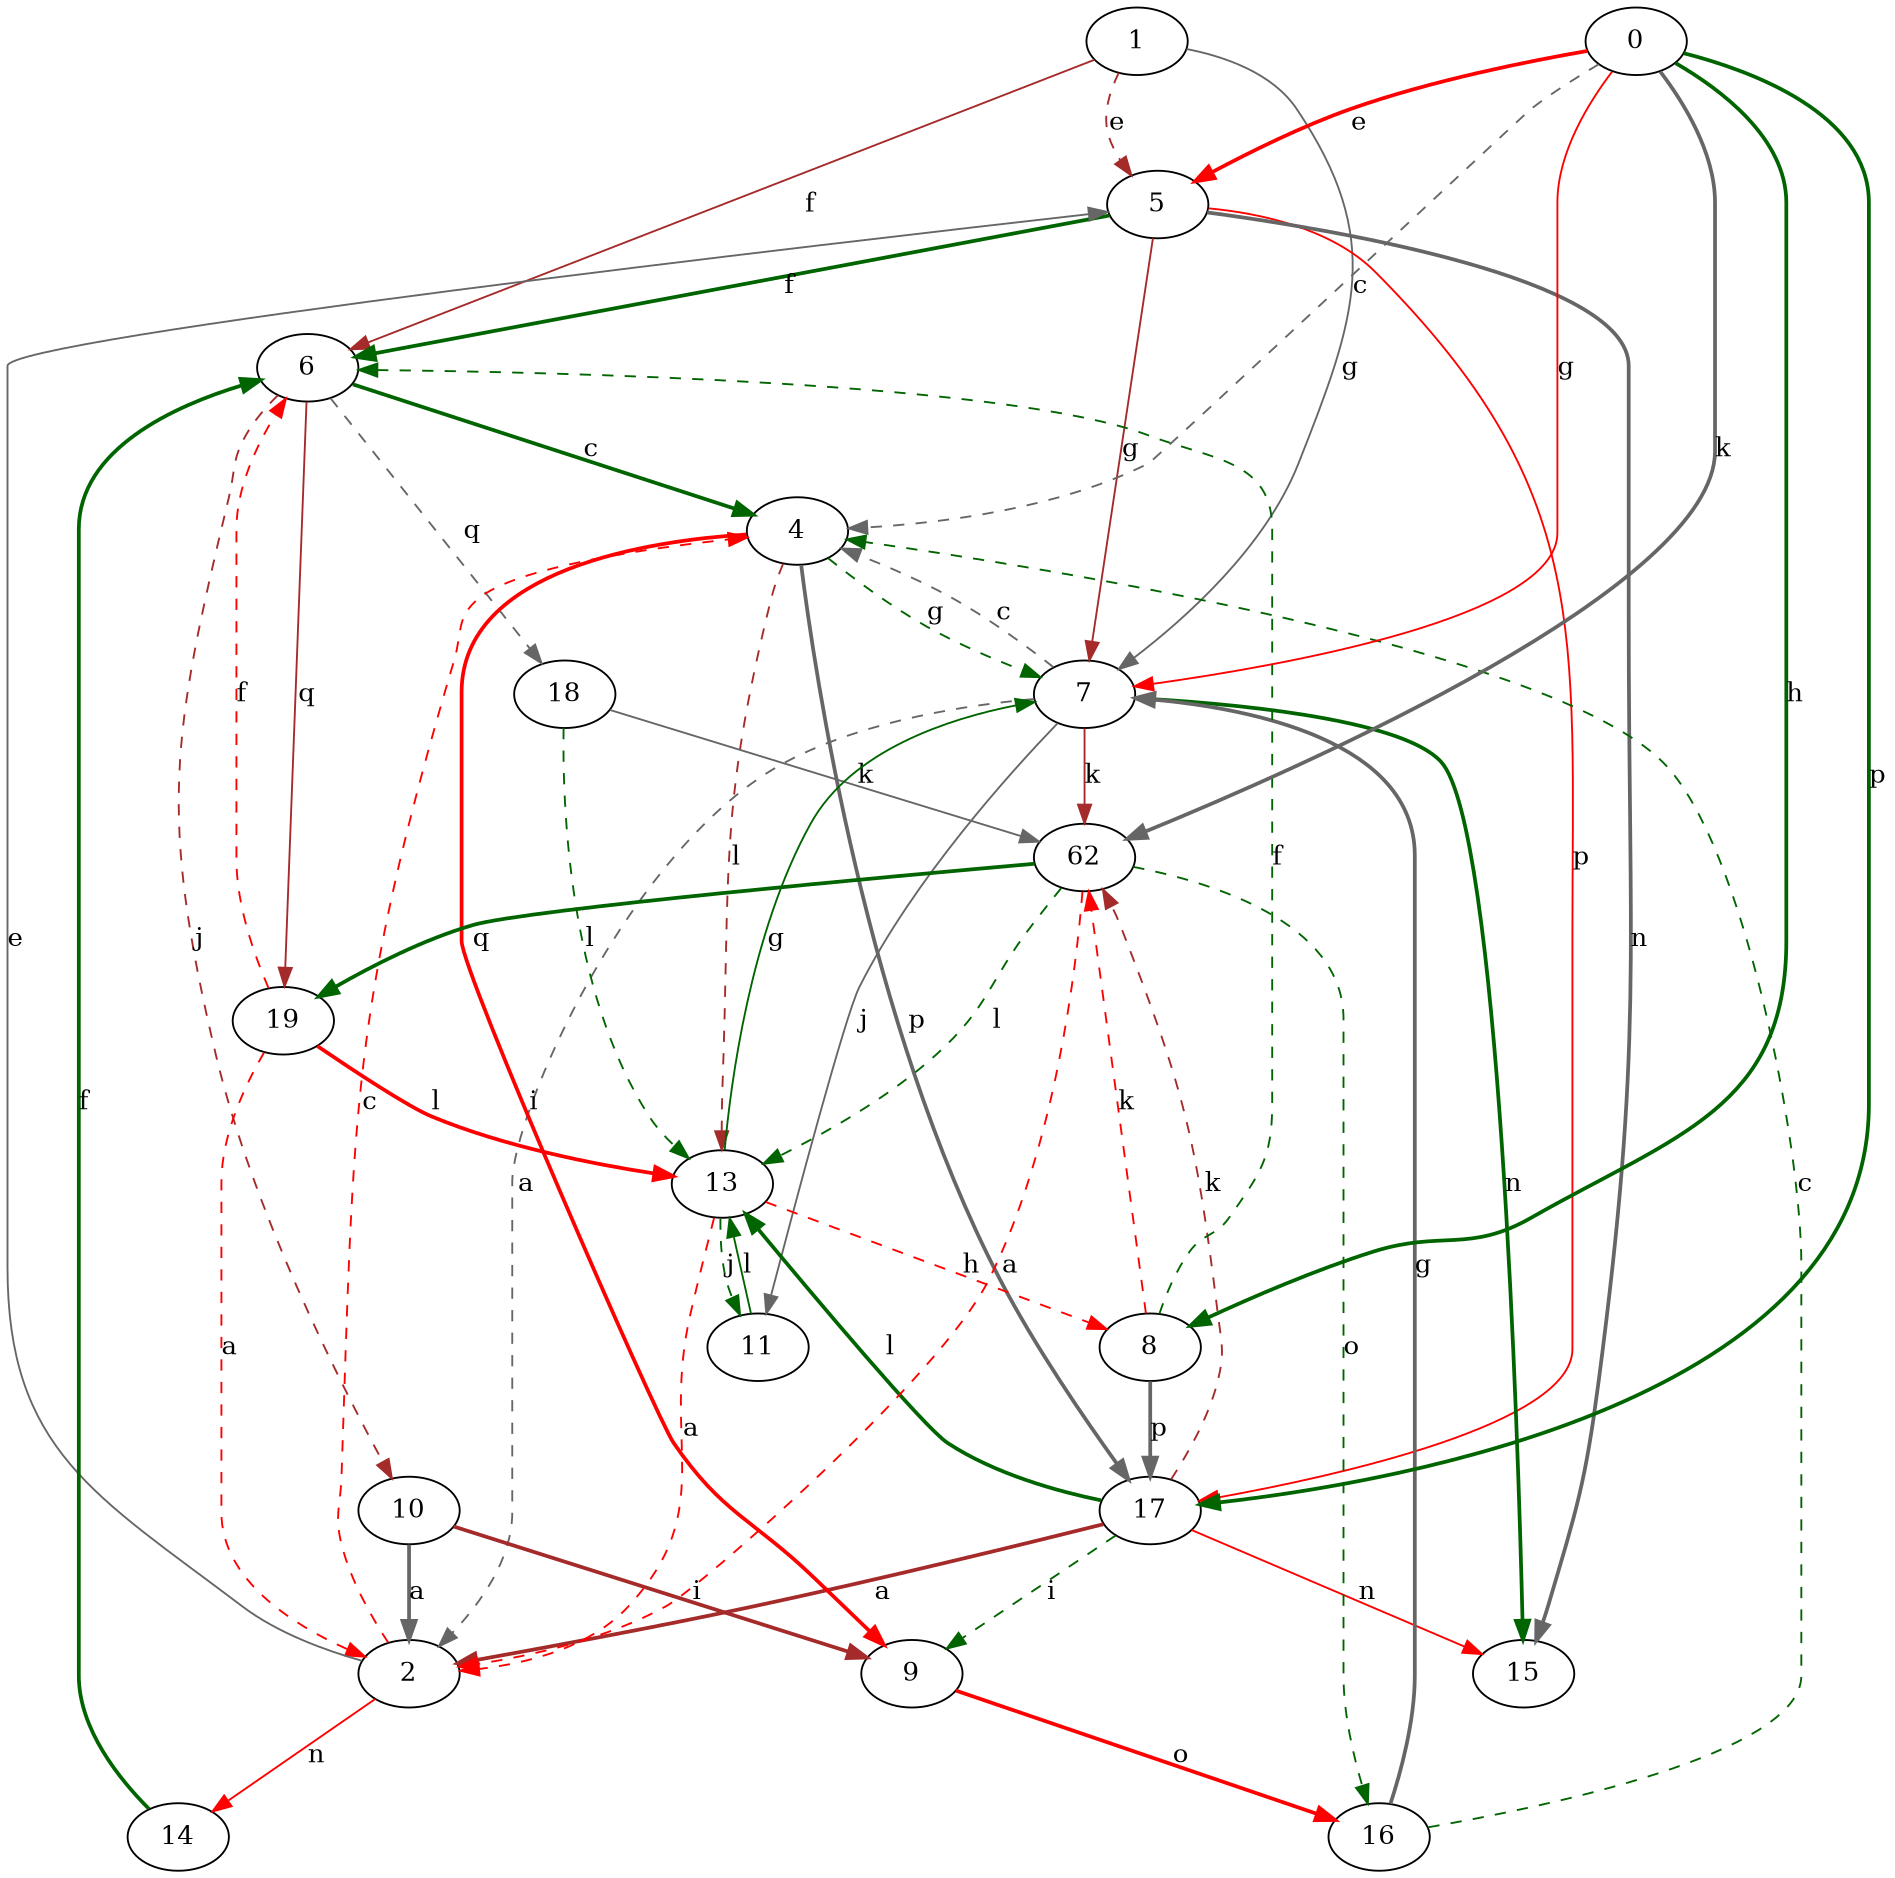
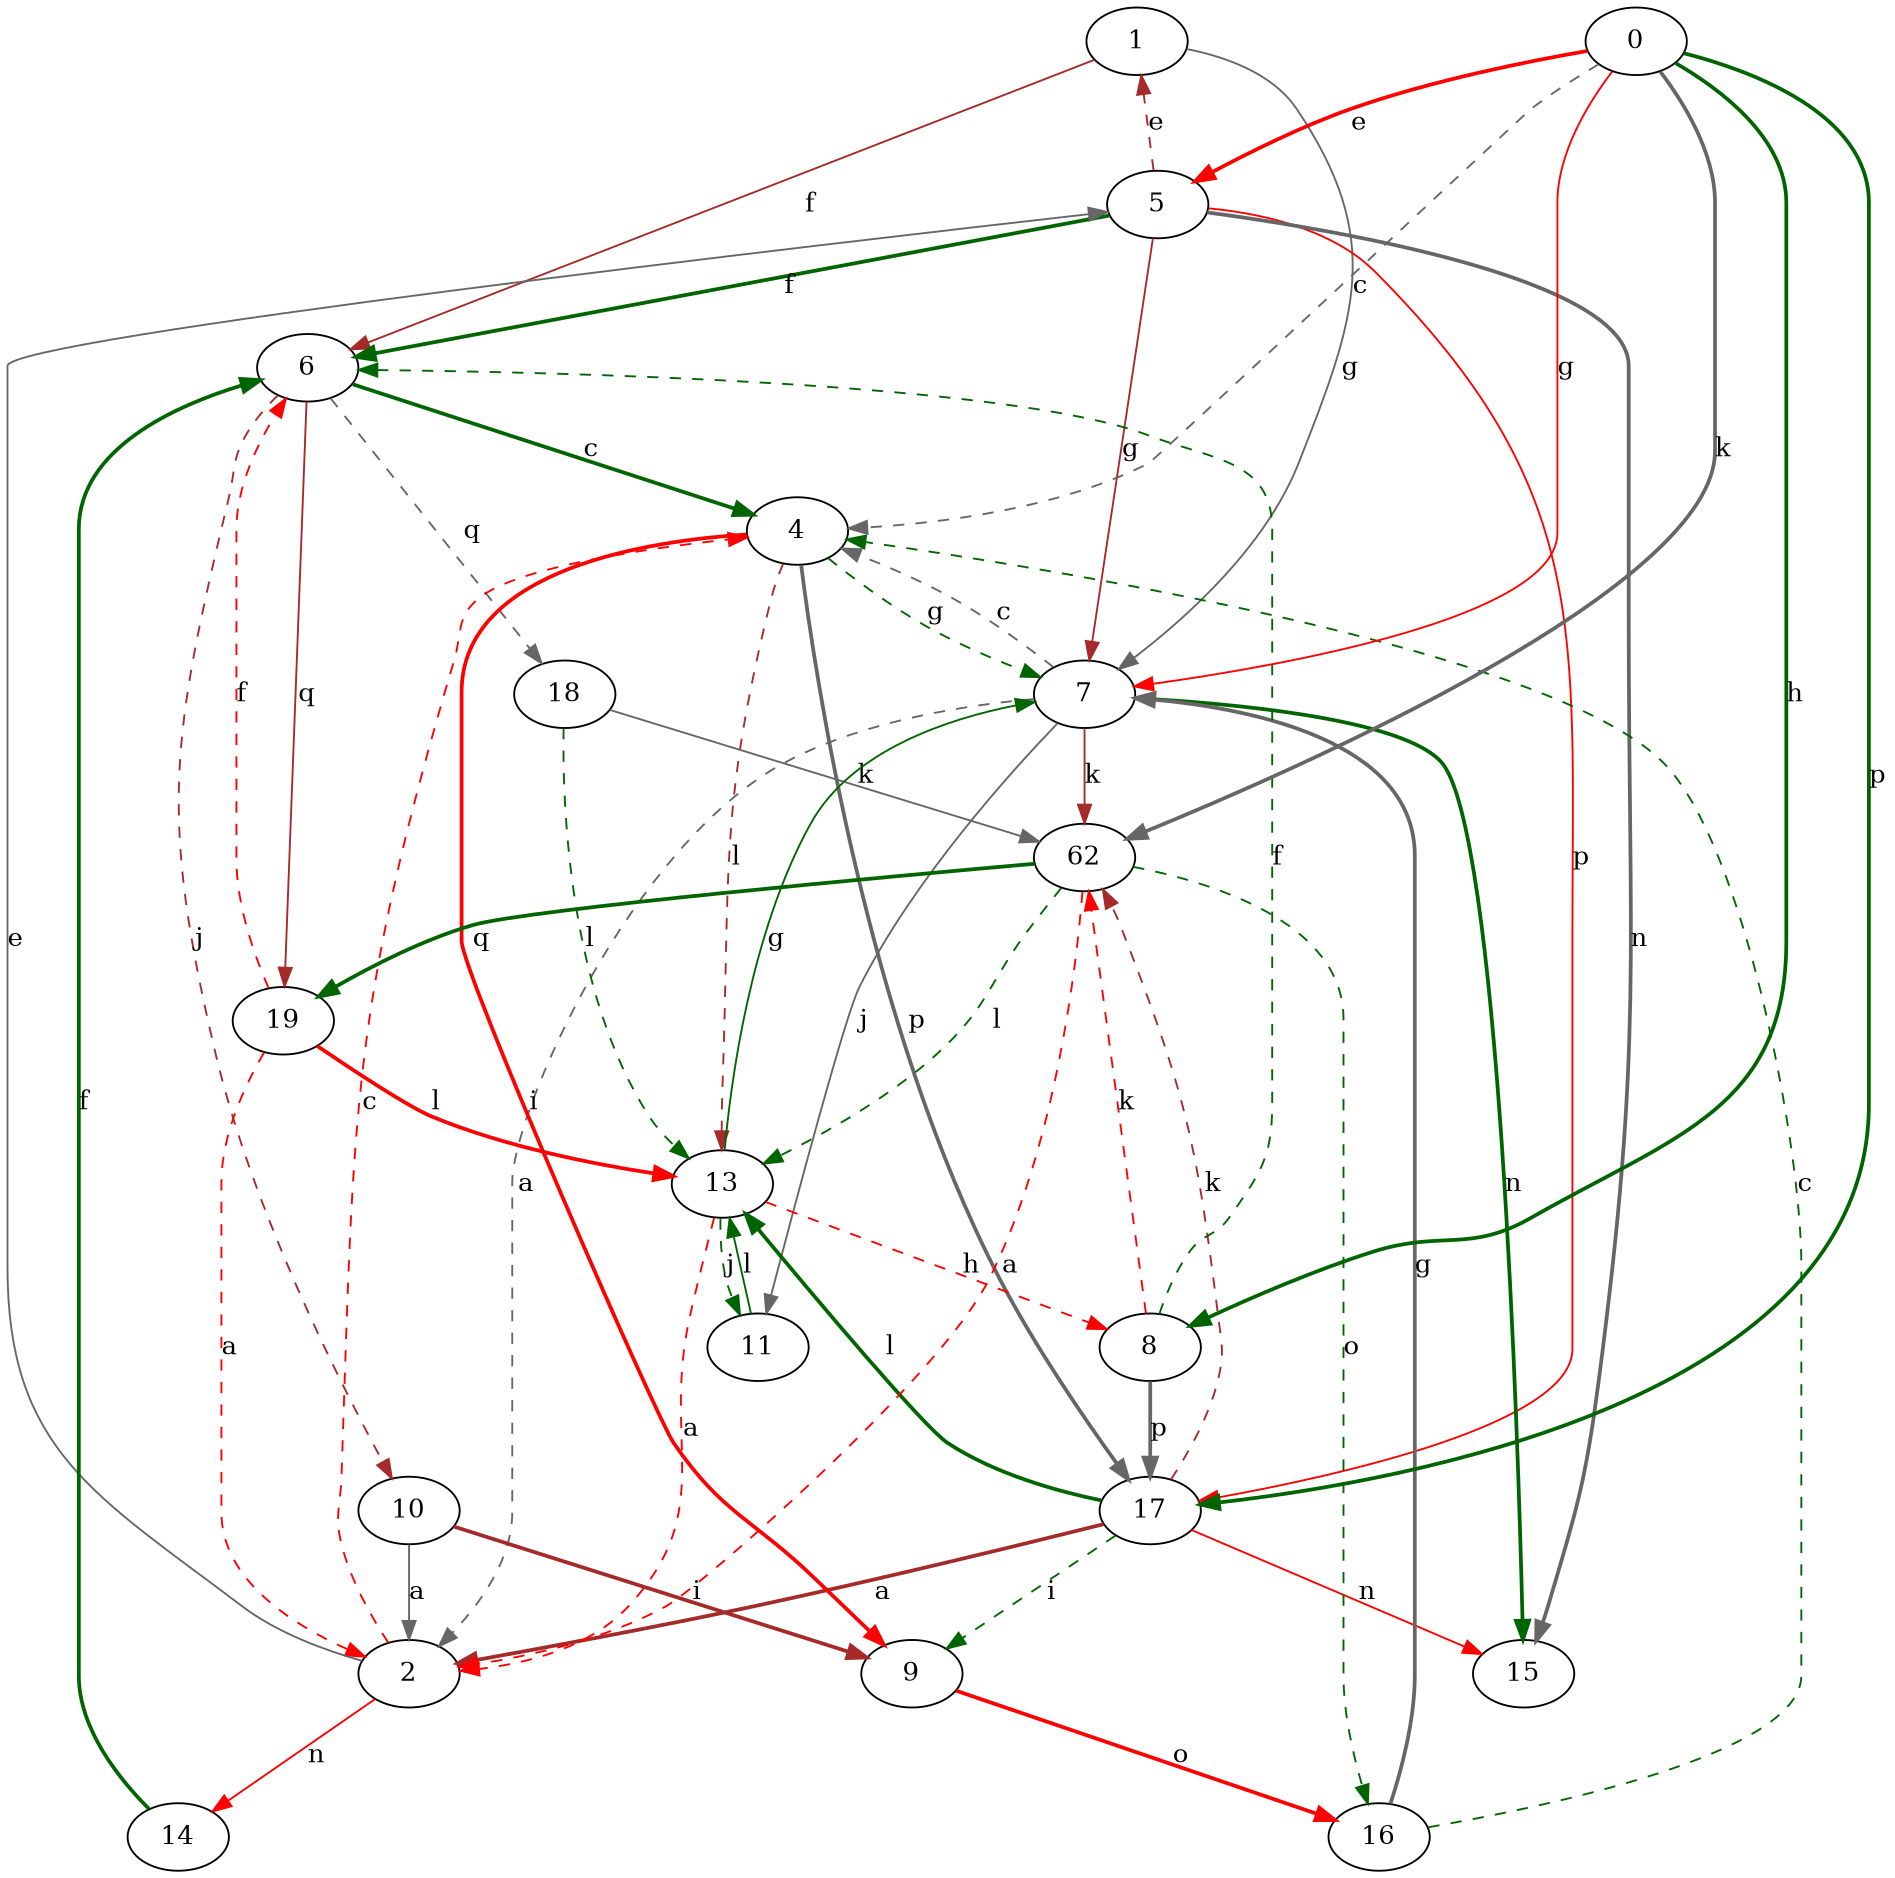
edge "1" -> "5": reversed
edge "10" -> "2": style bold -> solid
